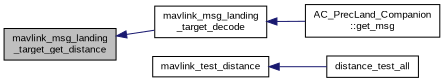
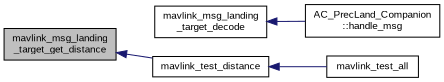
node "AC_PrecLand_Companion ::get_msg": label "AC_PrecLand_Companion ::get_msg" -> "AC_PrecLand_Companion ::handle_msg"
edge "mavlink_msg_landing _target_decode" -> "mavlink_msg_landing _target_get_distance": now "mavlink_test_distance" -> "mavlink_msg_landing _target_get_distance"
node "distance_test_all": label "distance_test_all" -> "mavlink_test_all"
